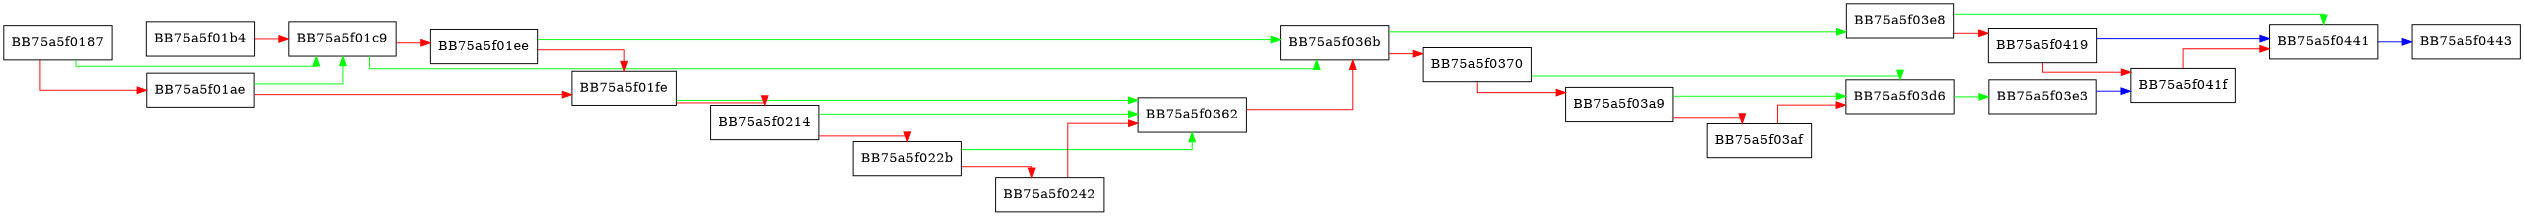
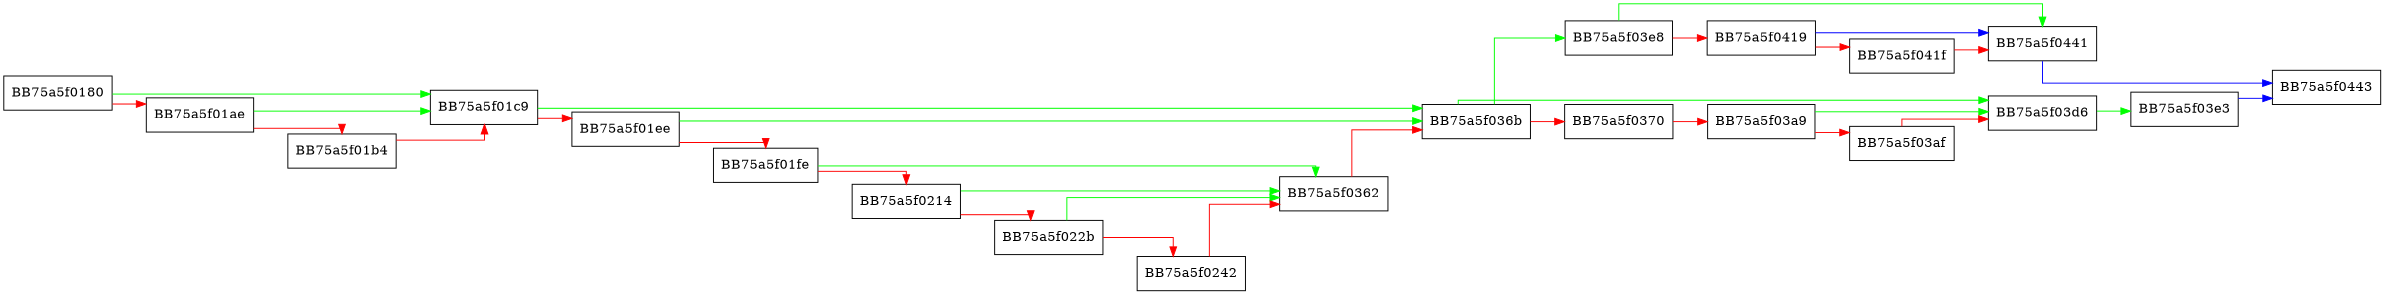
node "BB75a5f0187": label "BB75a5f0187" -> "BB75a5f0180"
edge "BB75a5f0370" -> "BB75a5f03d6": now "BB75a5f036b" -> "BB75a5f03d6"
edge "BB75a5f03e3" -> "BB75a5f041f": now "BB75a5f03e3" -> "BB75a5f0443"
edge "BB75a5f01ae" -> "BB75a5f01fe": now "BB75a5f01ae" -> "BB75a5f01b4"
